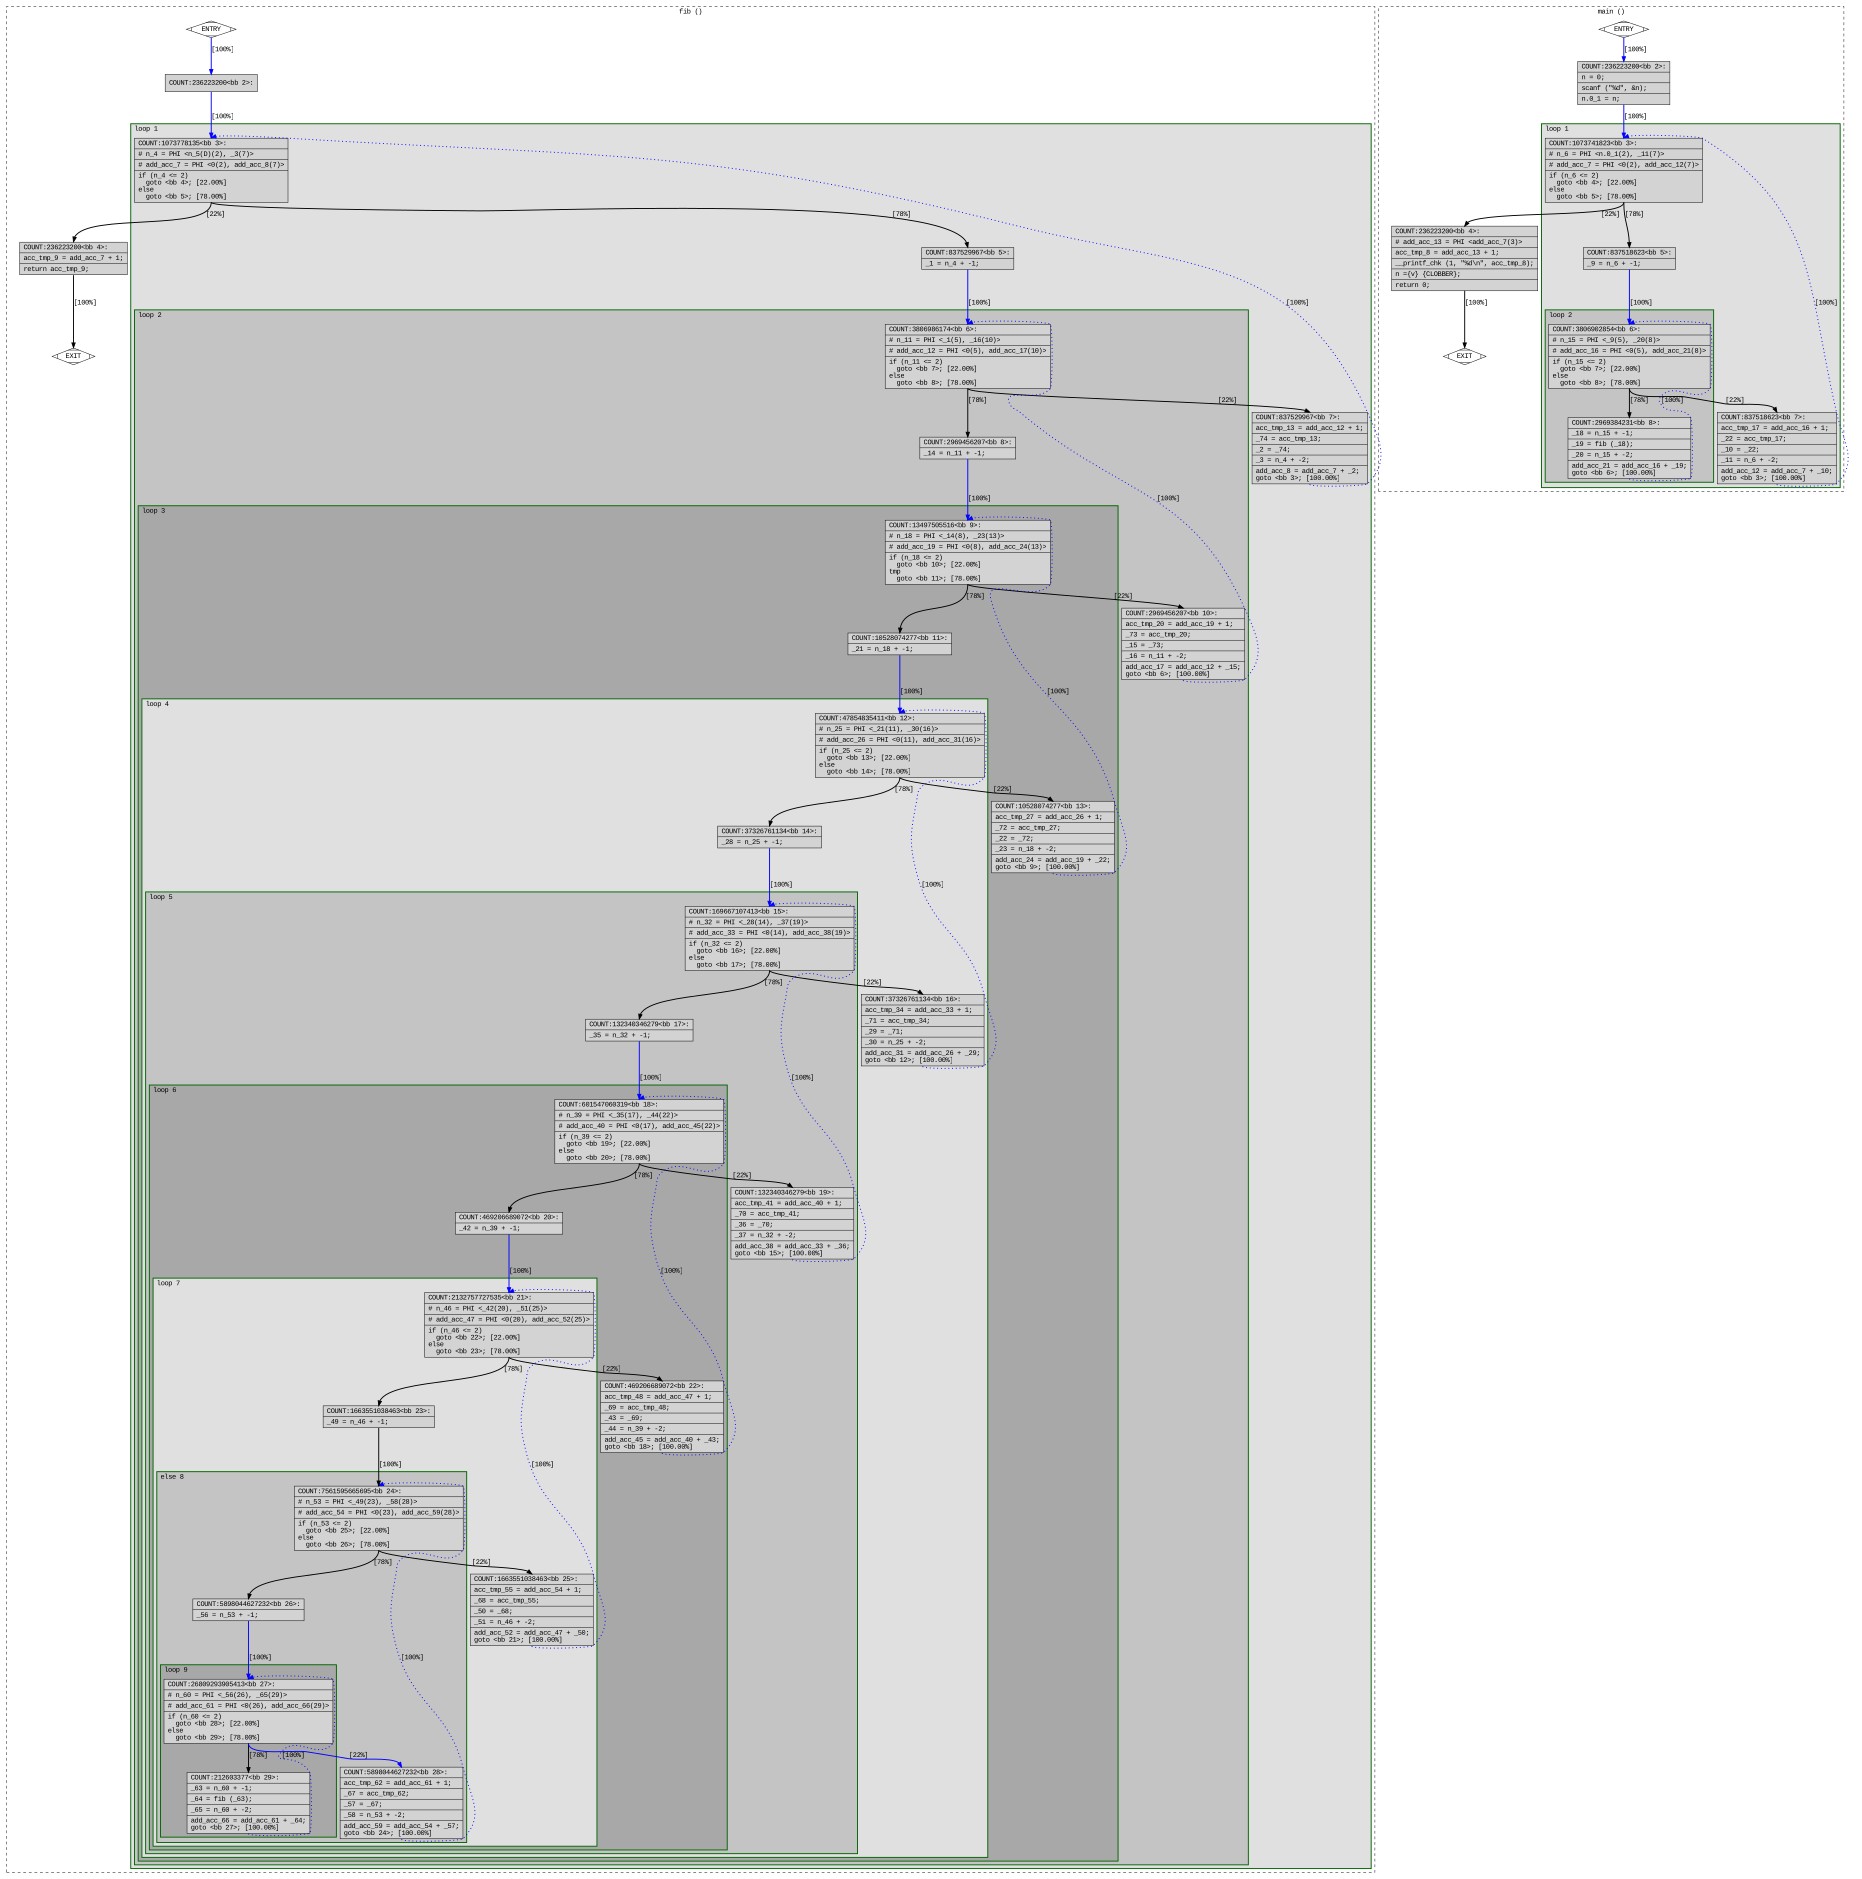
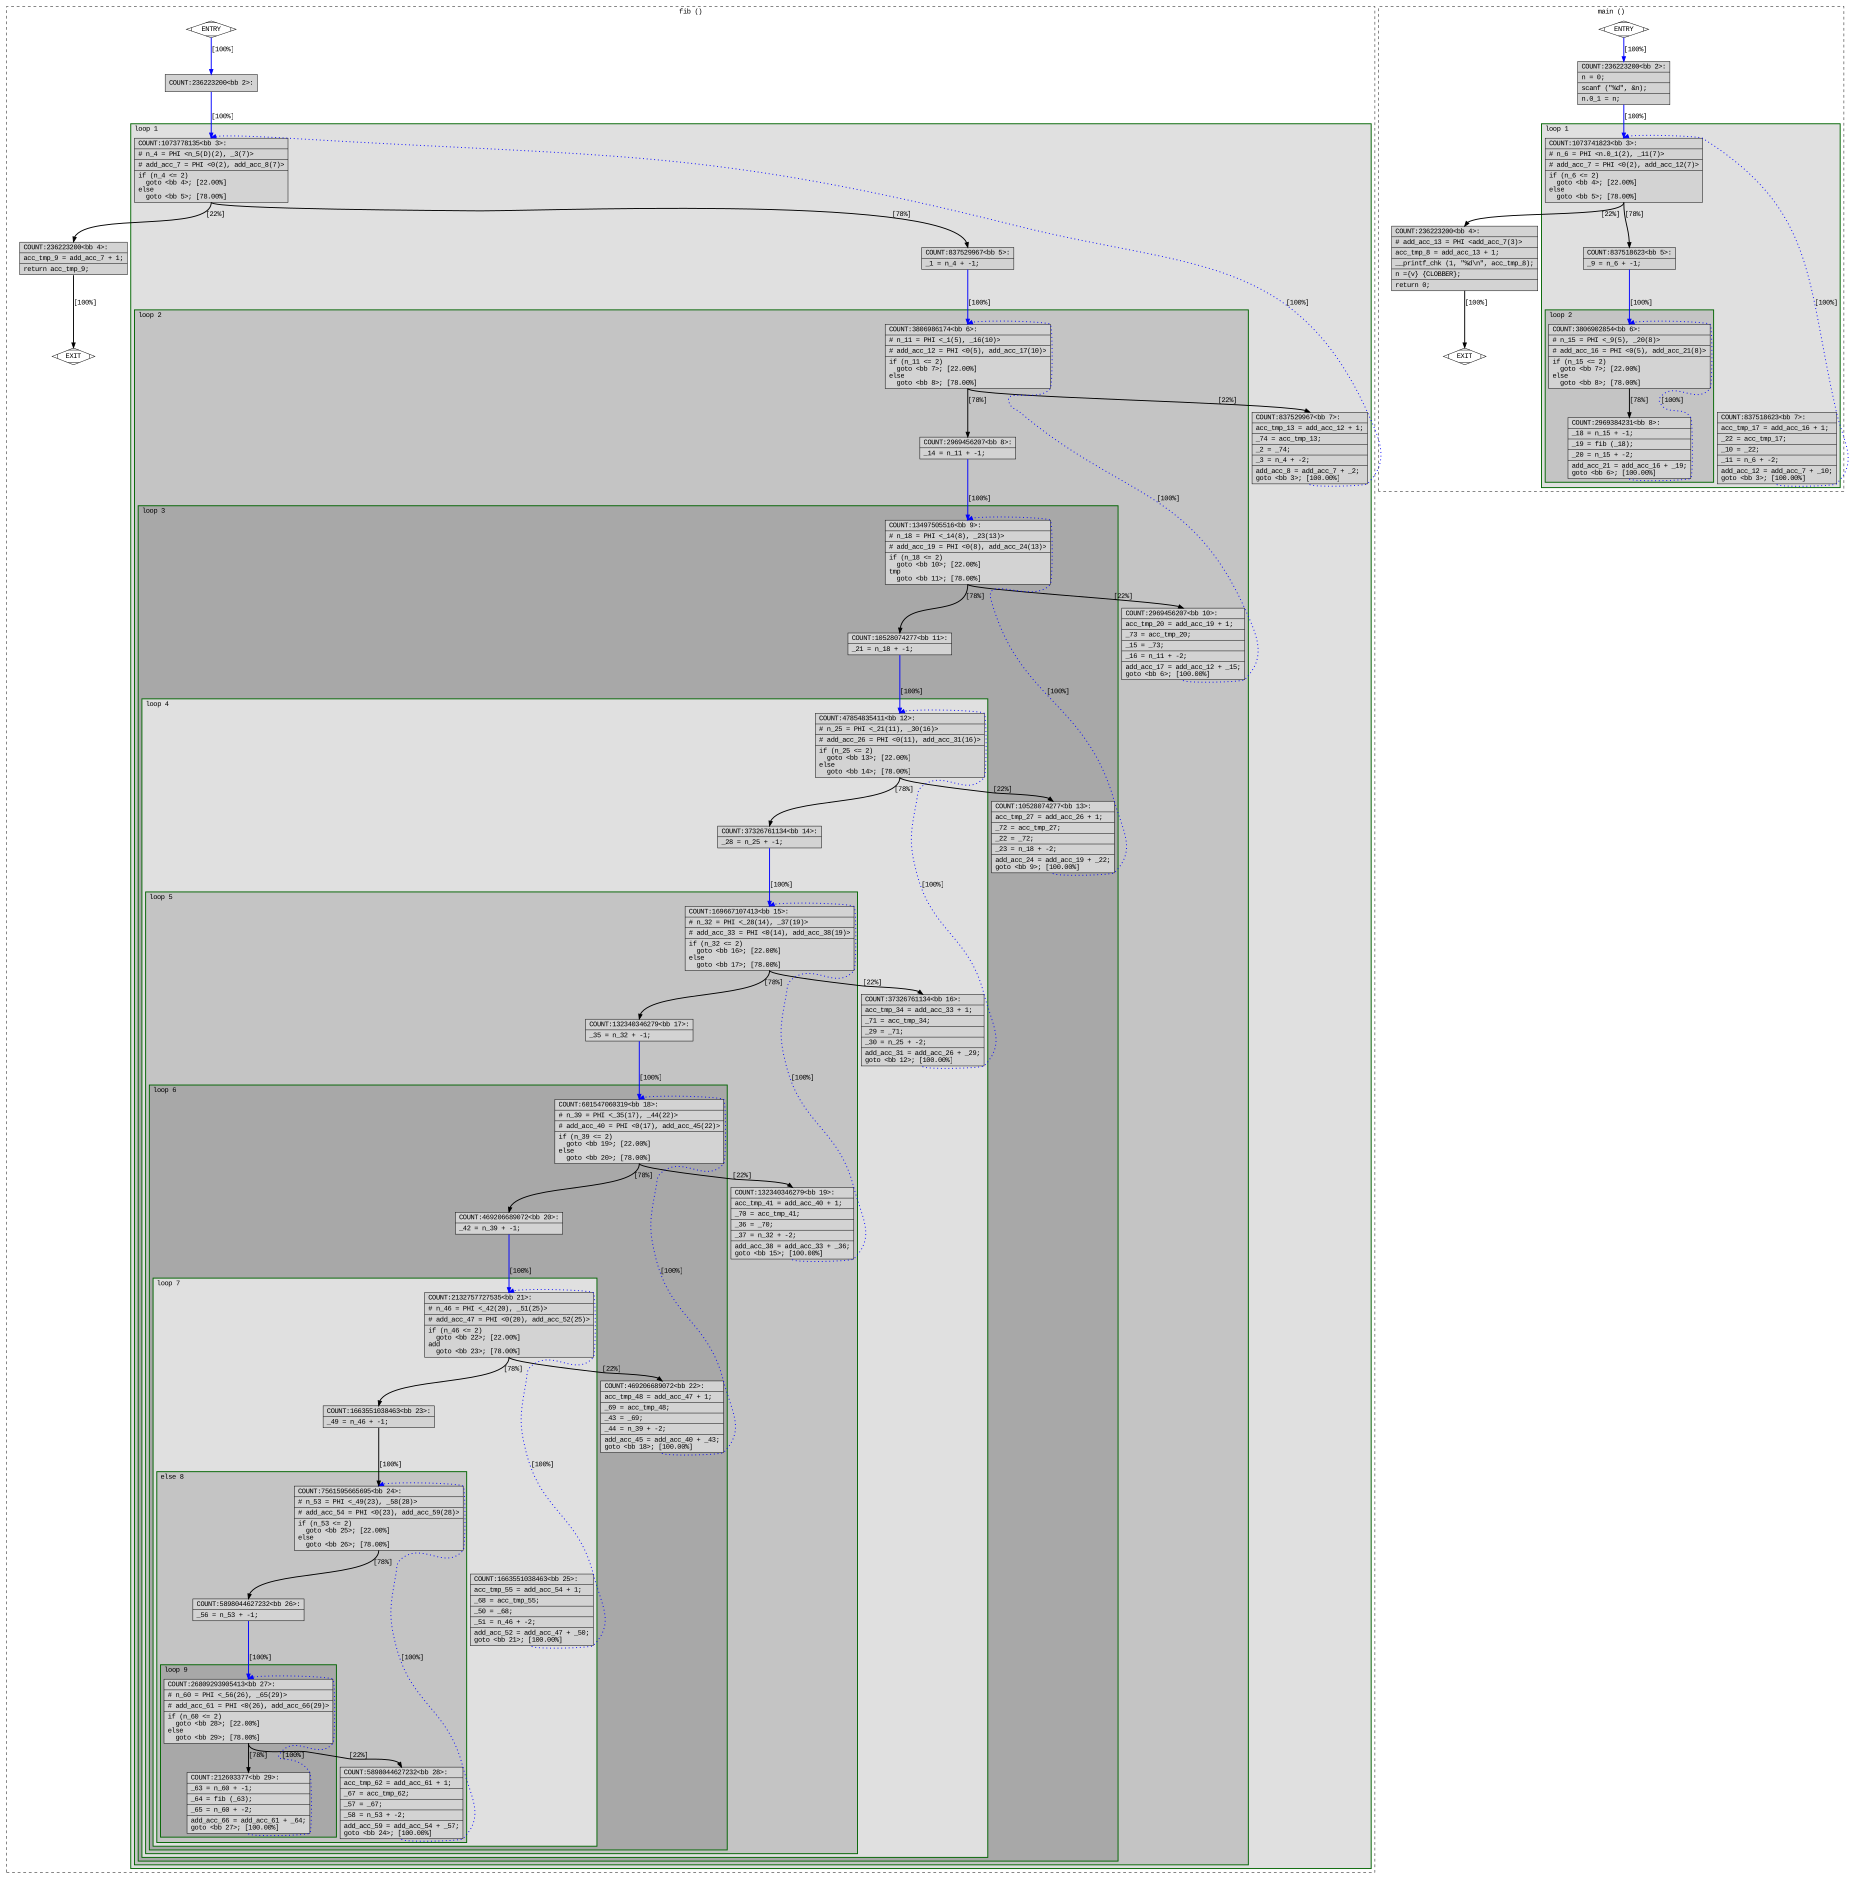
edge "COUNT:3806902854<bb 6>:" -> "COUNT:837518623<bb 7>:": removed, label "[22%]"
node "COUNT:2132757727535<bb 21>:": text "else" -> "add"
edge "COUNT:7561595665695<bb 24>:" -> "COUNT:1663551038463<bb 25>:": removed, label "[22%]"
edge "COUNT:26809293905413<bb 27>:" -> "COUNT:5898044627232<bb 28>:": color blue -> black
